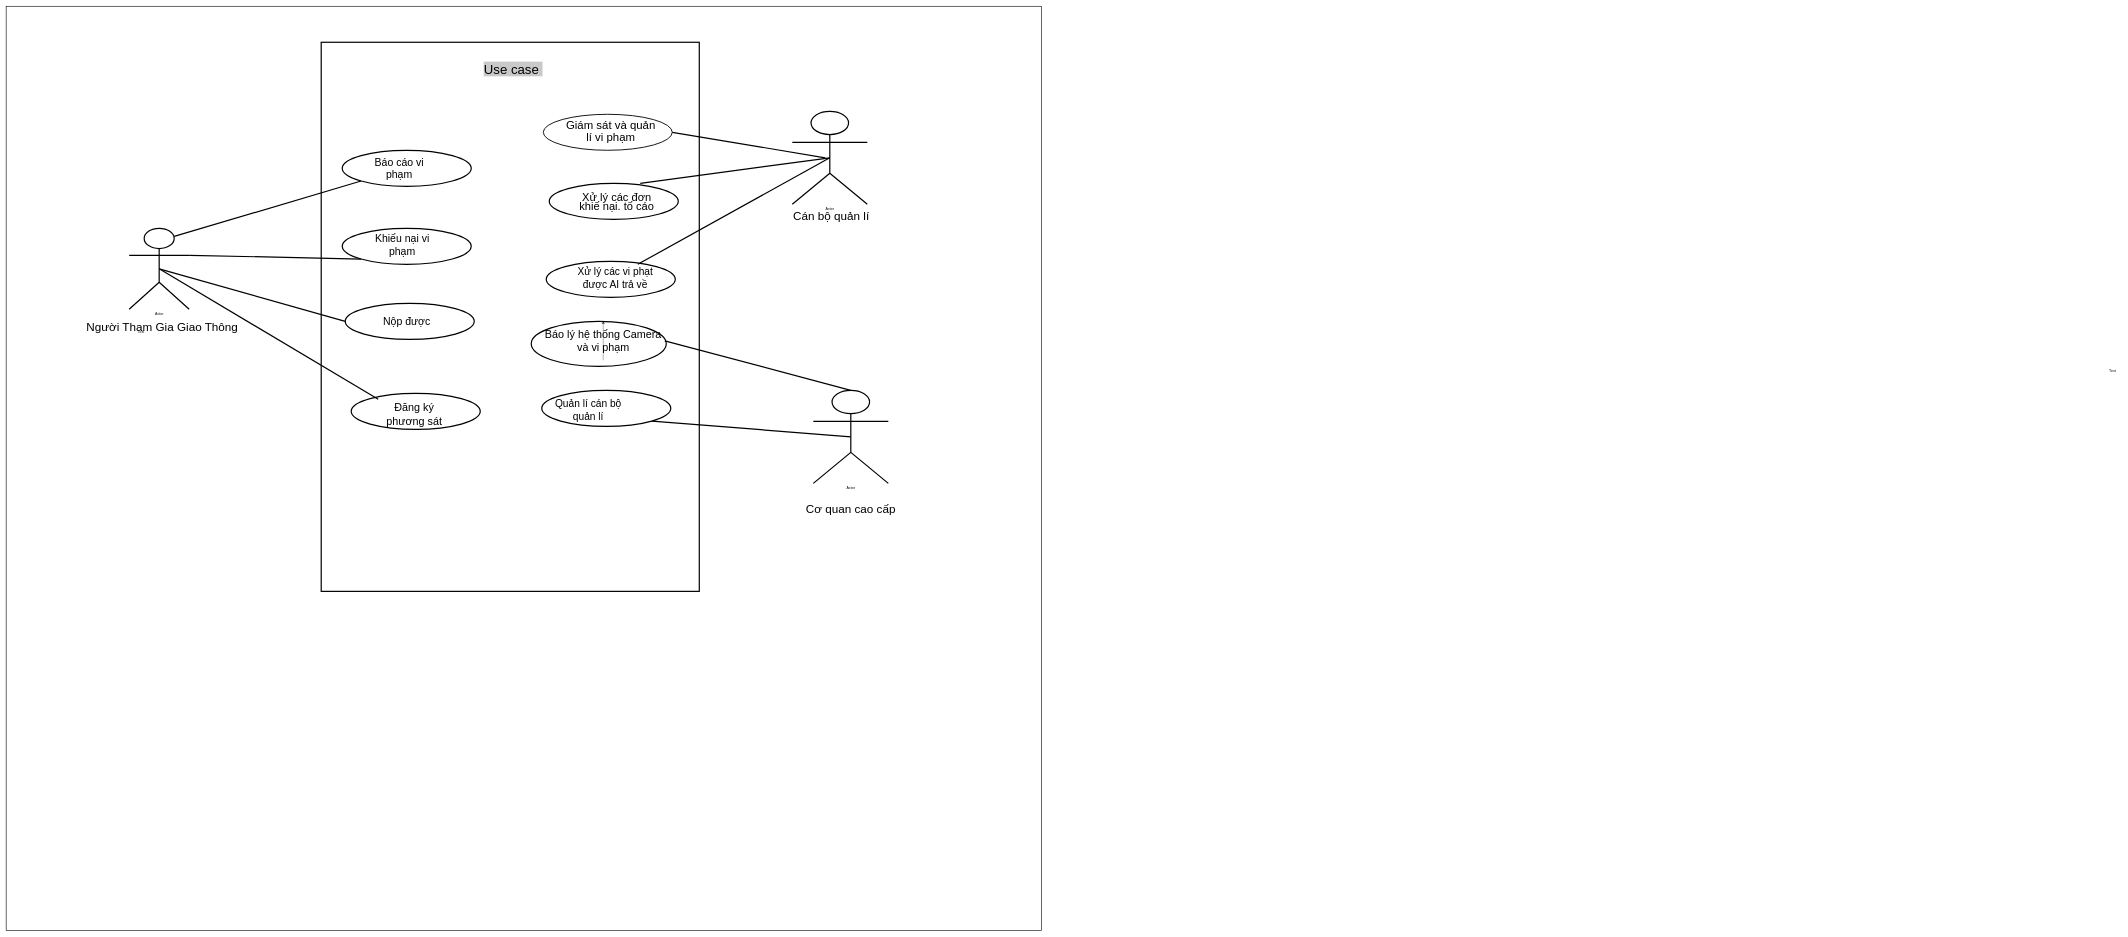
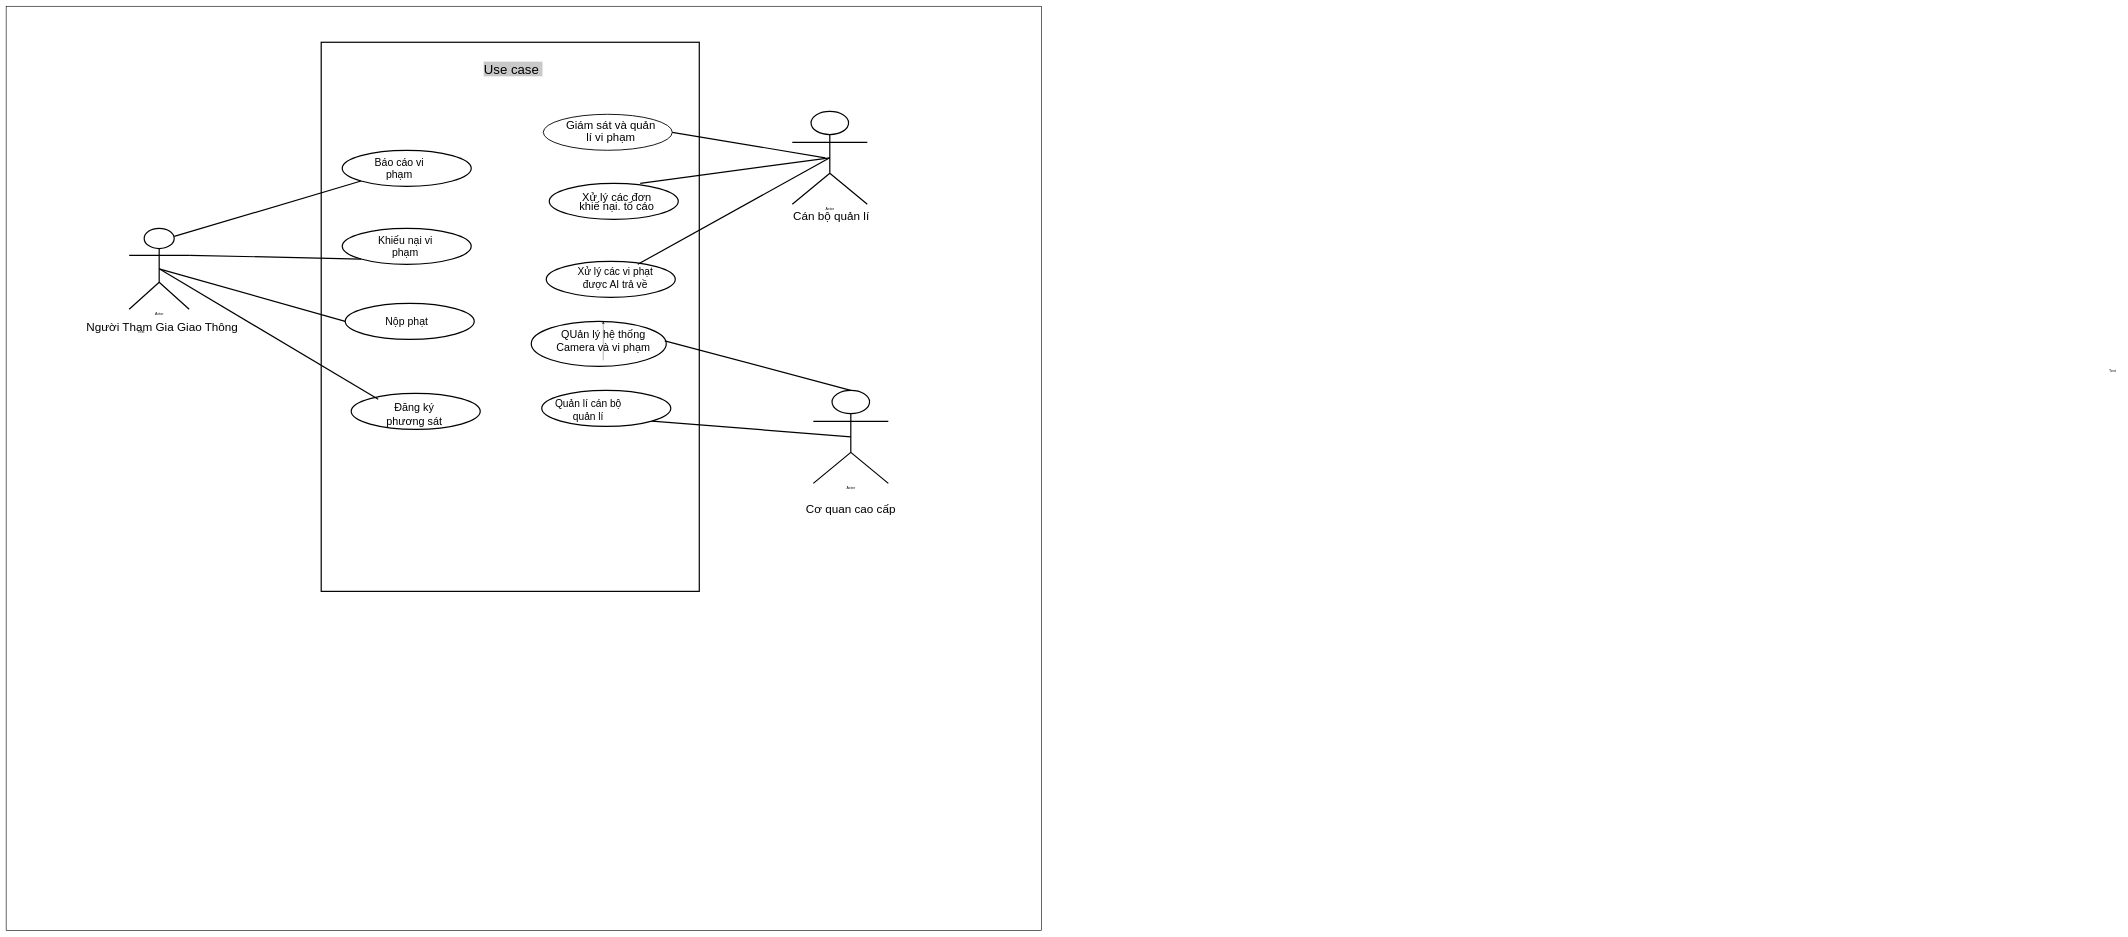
node "Khiếu nại vi phạm": moved (402, 245) -> (405, 246)
node "Nộp được": label "Nộp được" -> "Nộp phạt"
node "Báo lý hệ thống Camera và vi phạm": label "Báo lý hệ thống Camera và vi phạm" -> "QUản lý hệ thống Camera và vi phạm"
